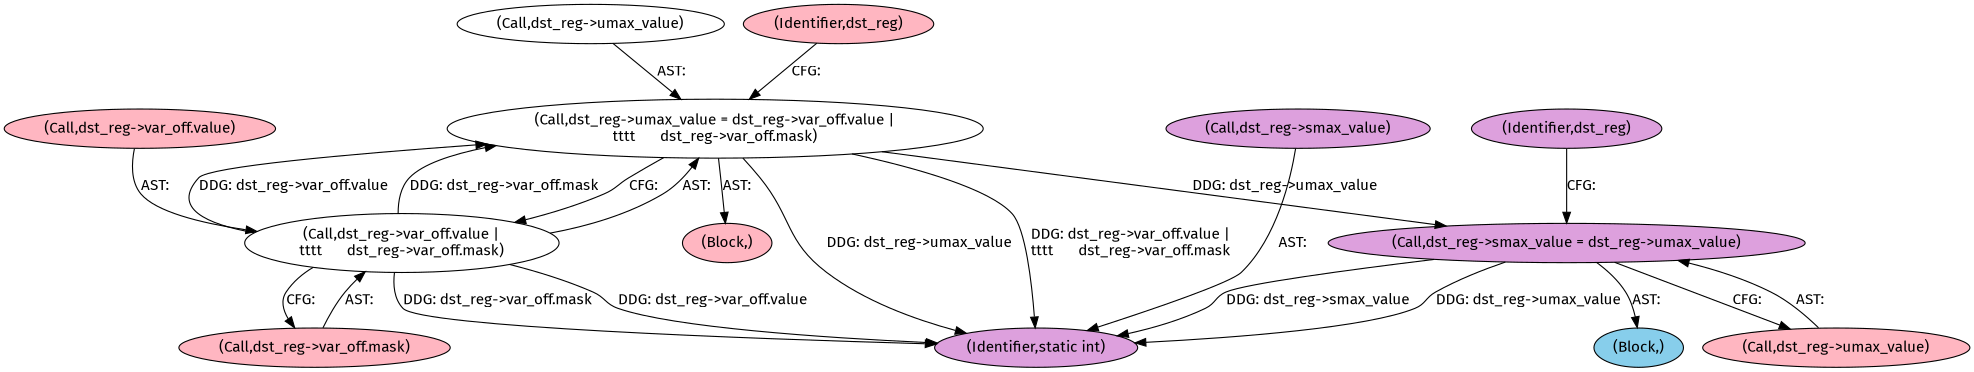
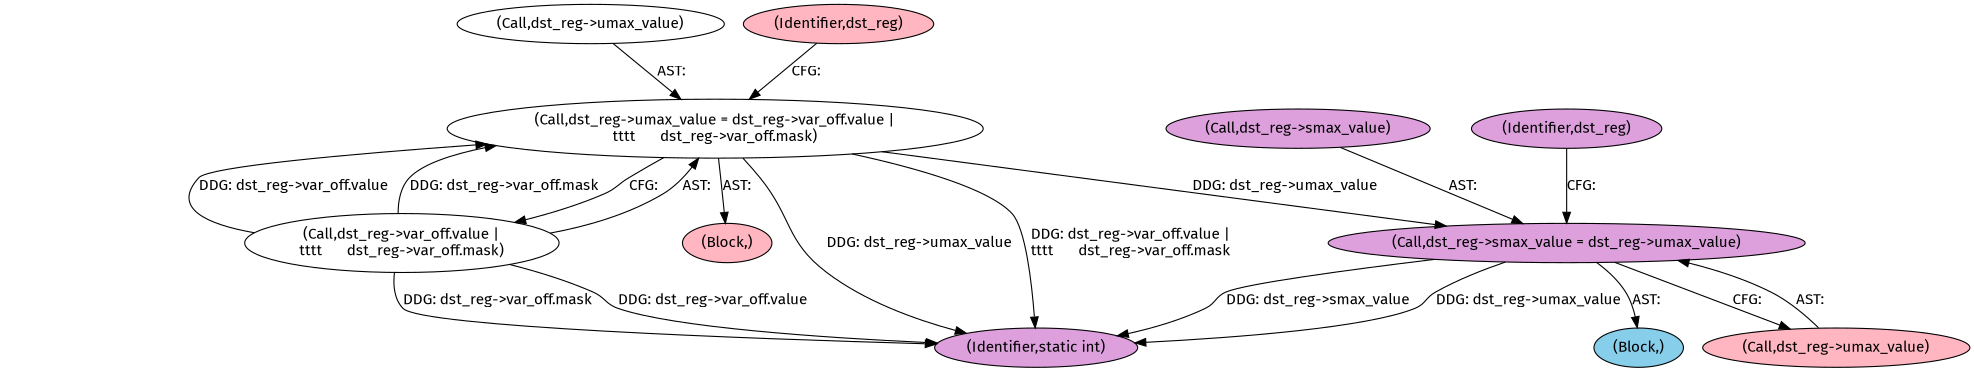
node "(Call,dst_reg->var_off.value)": removed
edge "(Call,dst_reg->smax_value)" -> "(Identifier,static int)": now "(Call,dst_reg->smax_value)" -> "(Call,dst_reg->smax_value = dst_reg->umax_value)"
node "(Call,dst_reg->var_off.mask)": removed
